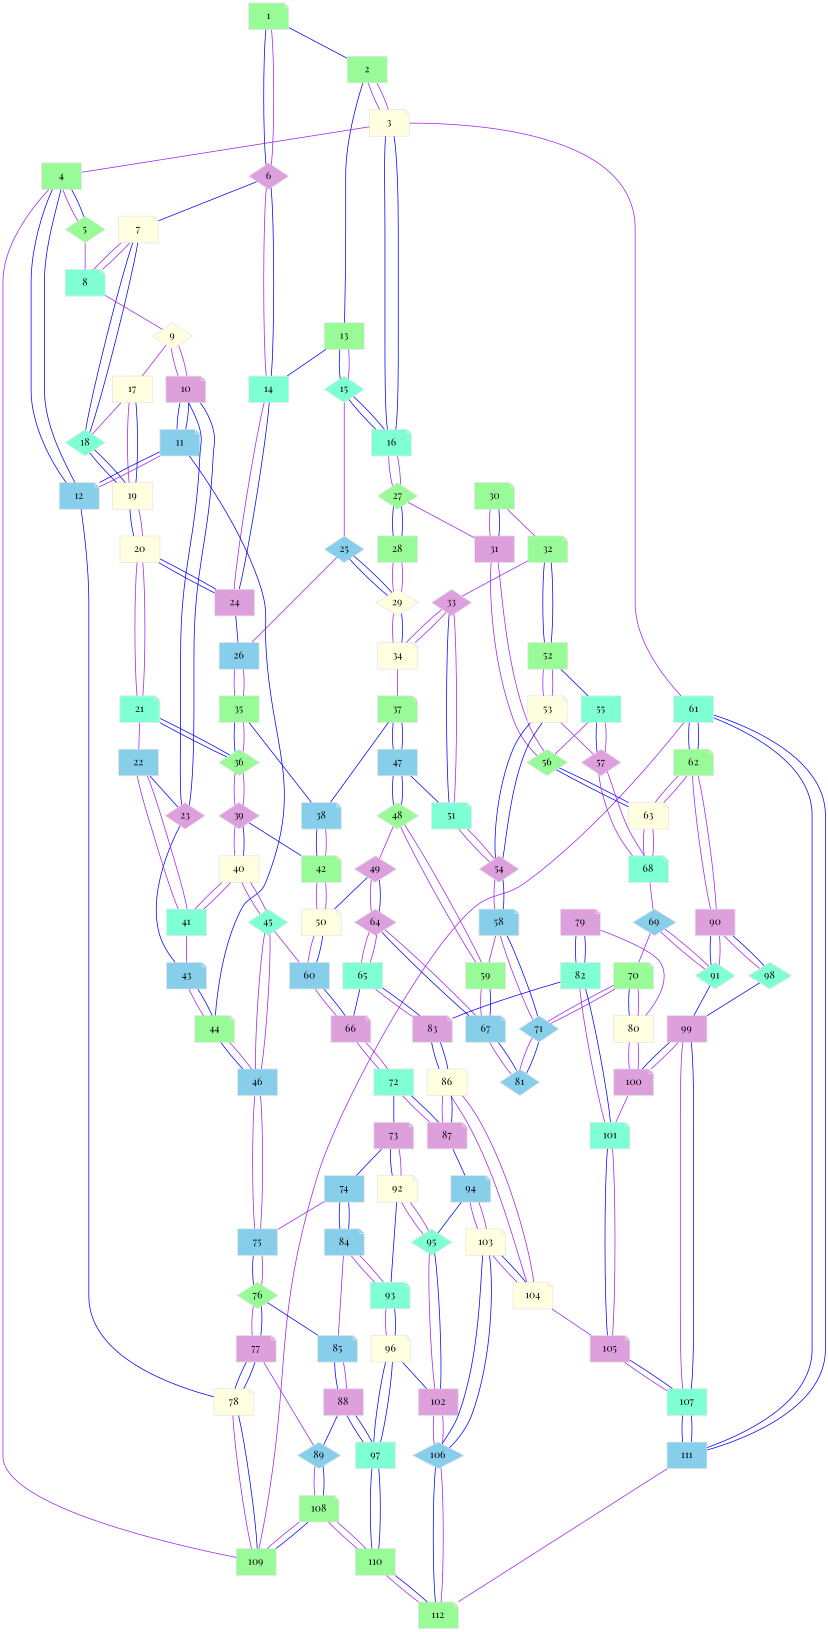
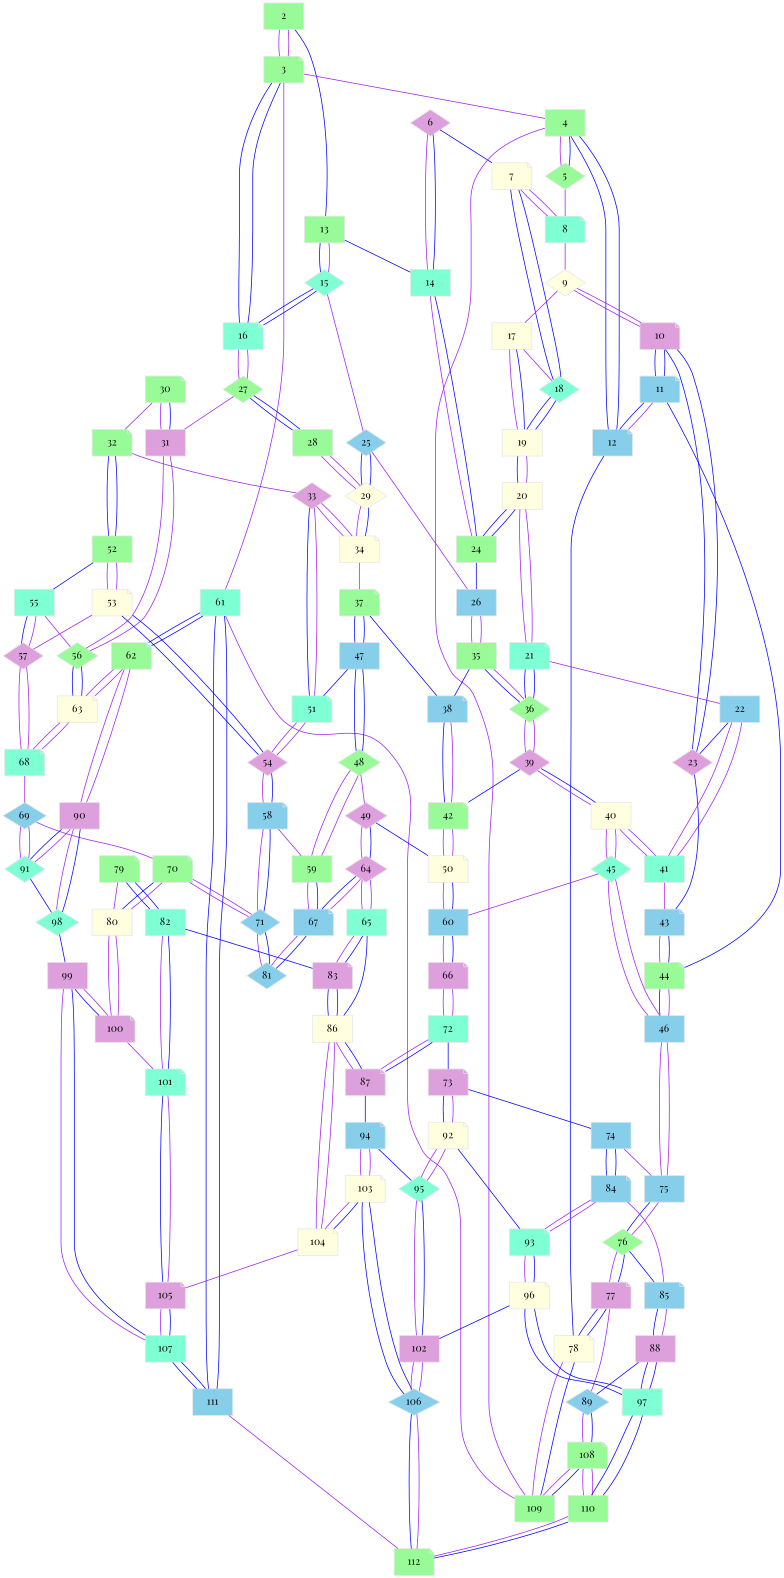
node "1": removed
node "3": fillcolor lightyellow -> palegreen
node "24": fillcolor plum -> palegreen
node "79": fillcolor plum -> palegreen
edge "91" -- "99": now "91" -- "98"
edge "65" -- "66": now "65" -- "86"
